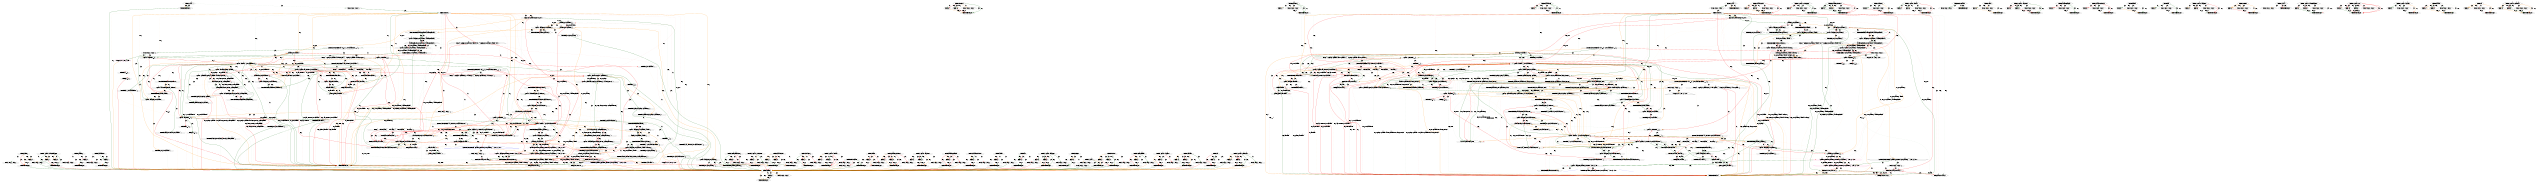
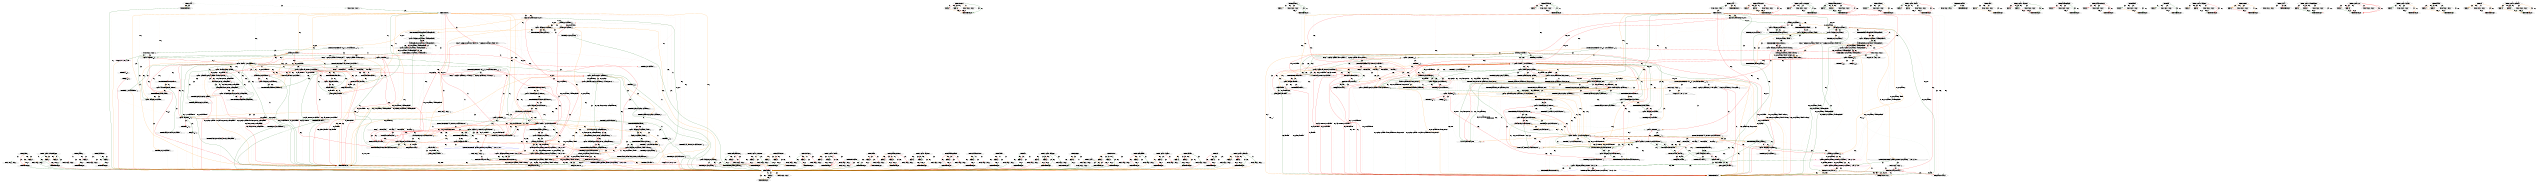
node "(PARAM,p3)": removed
